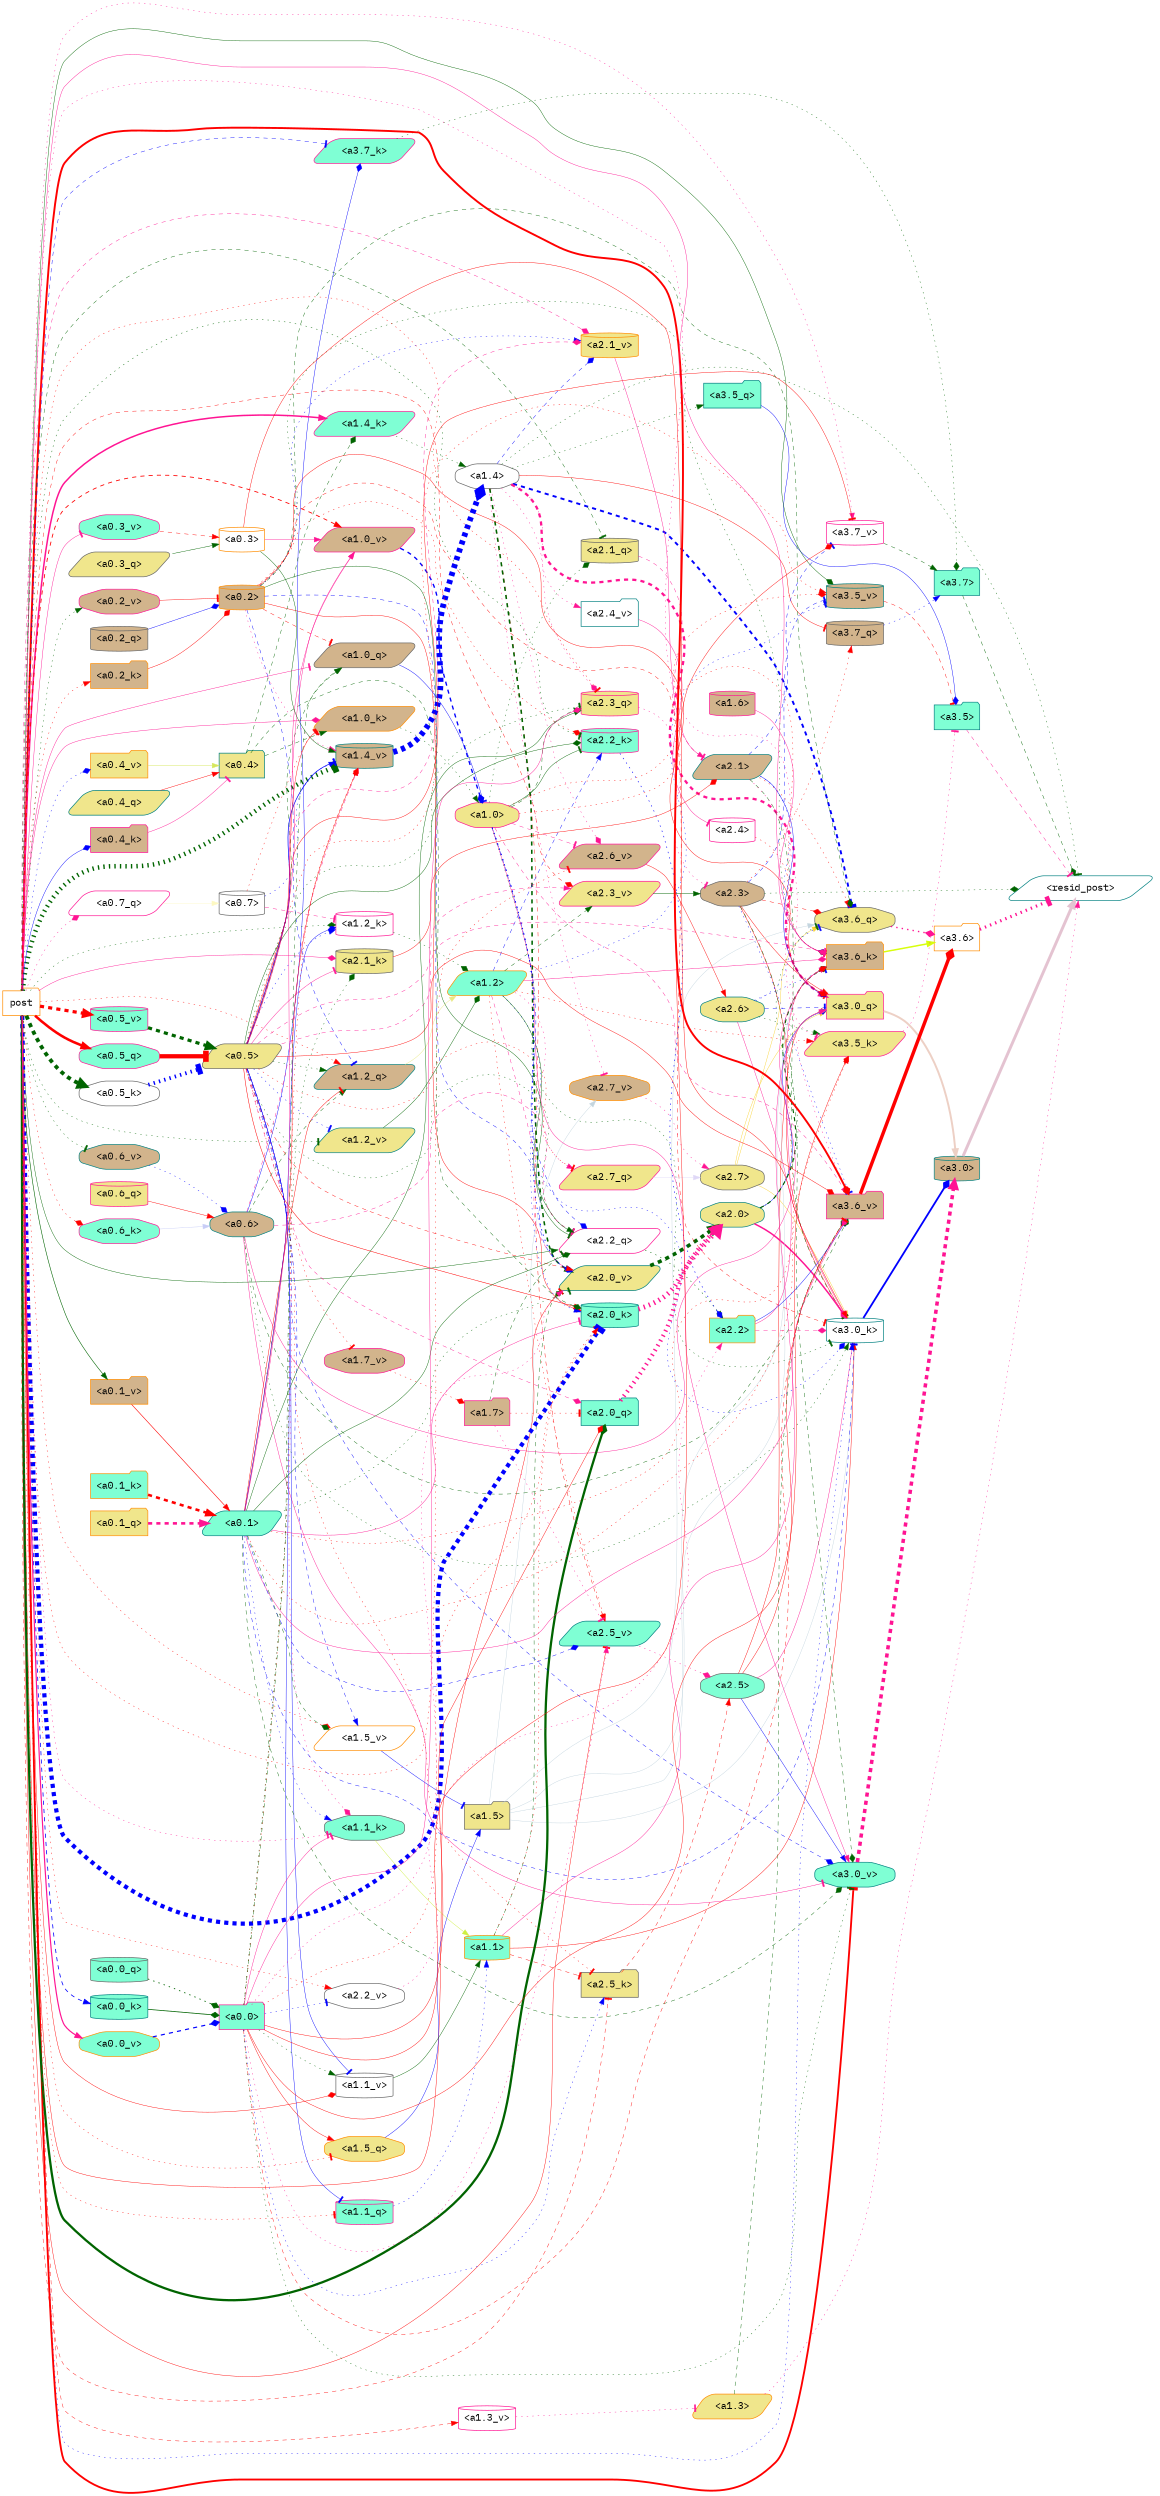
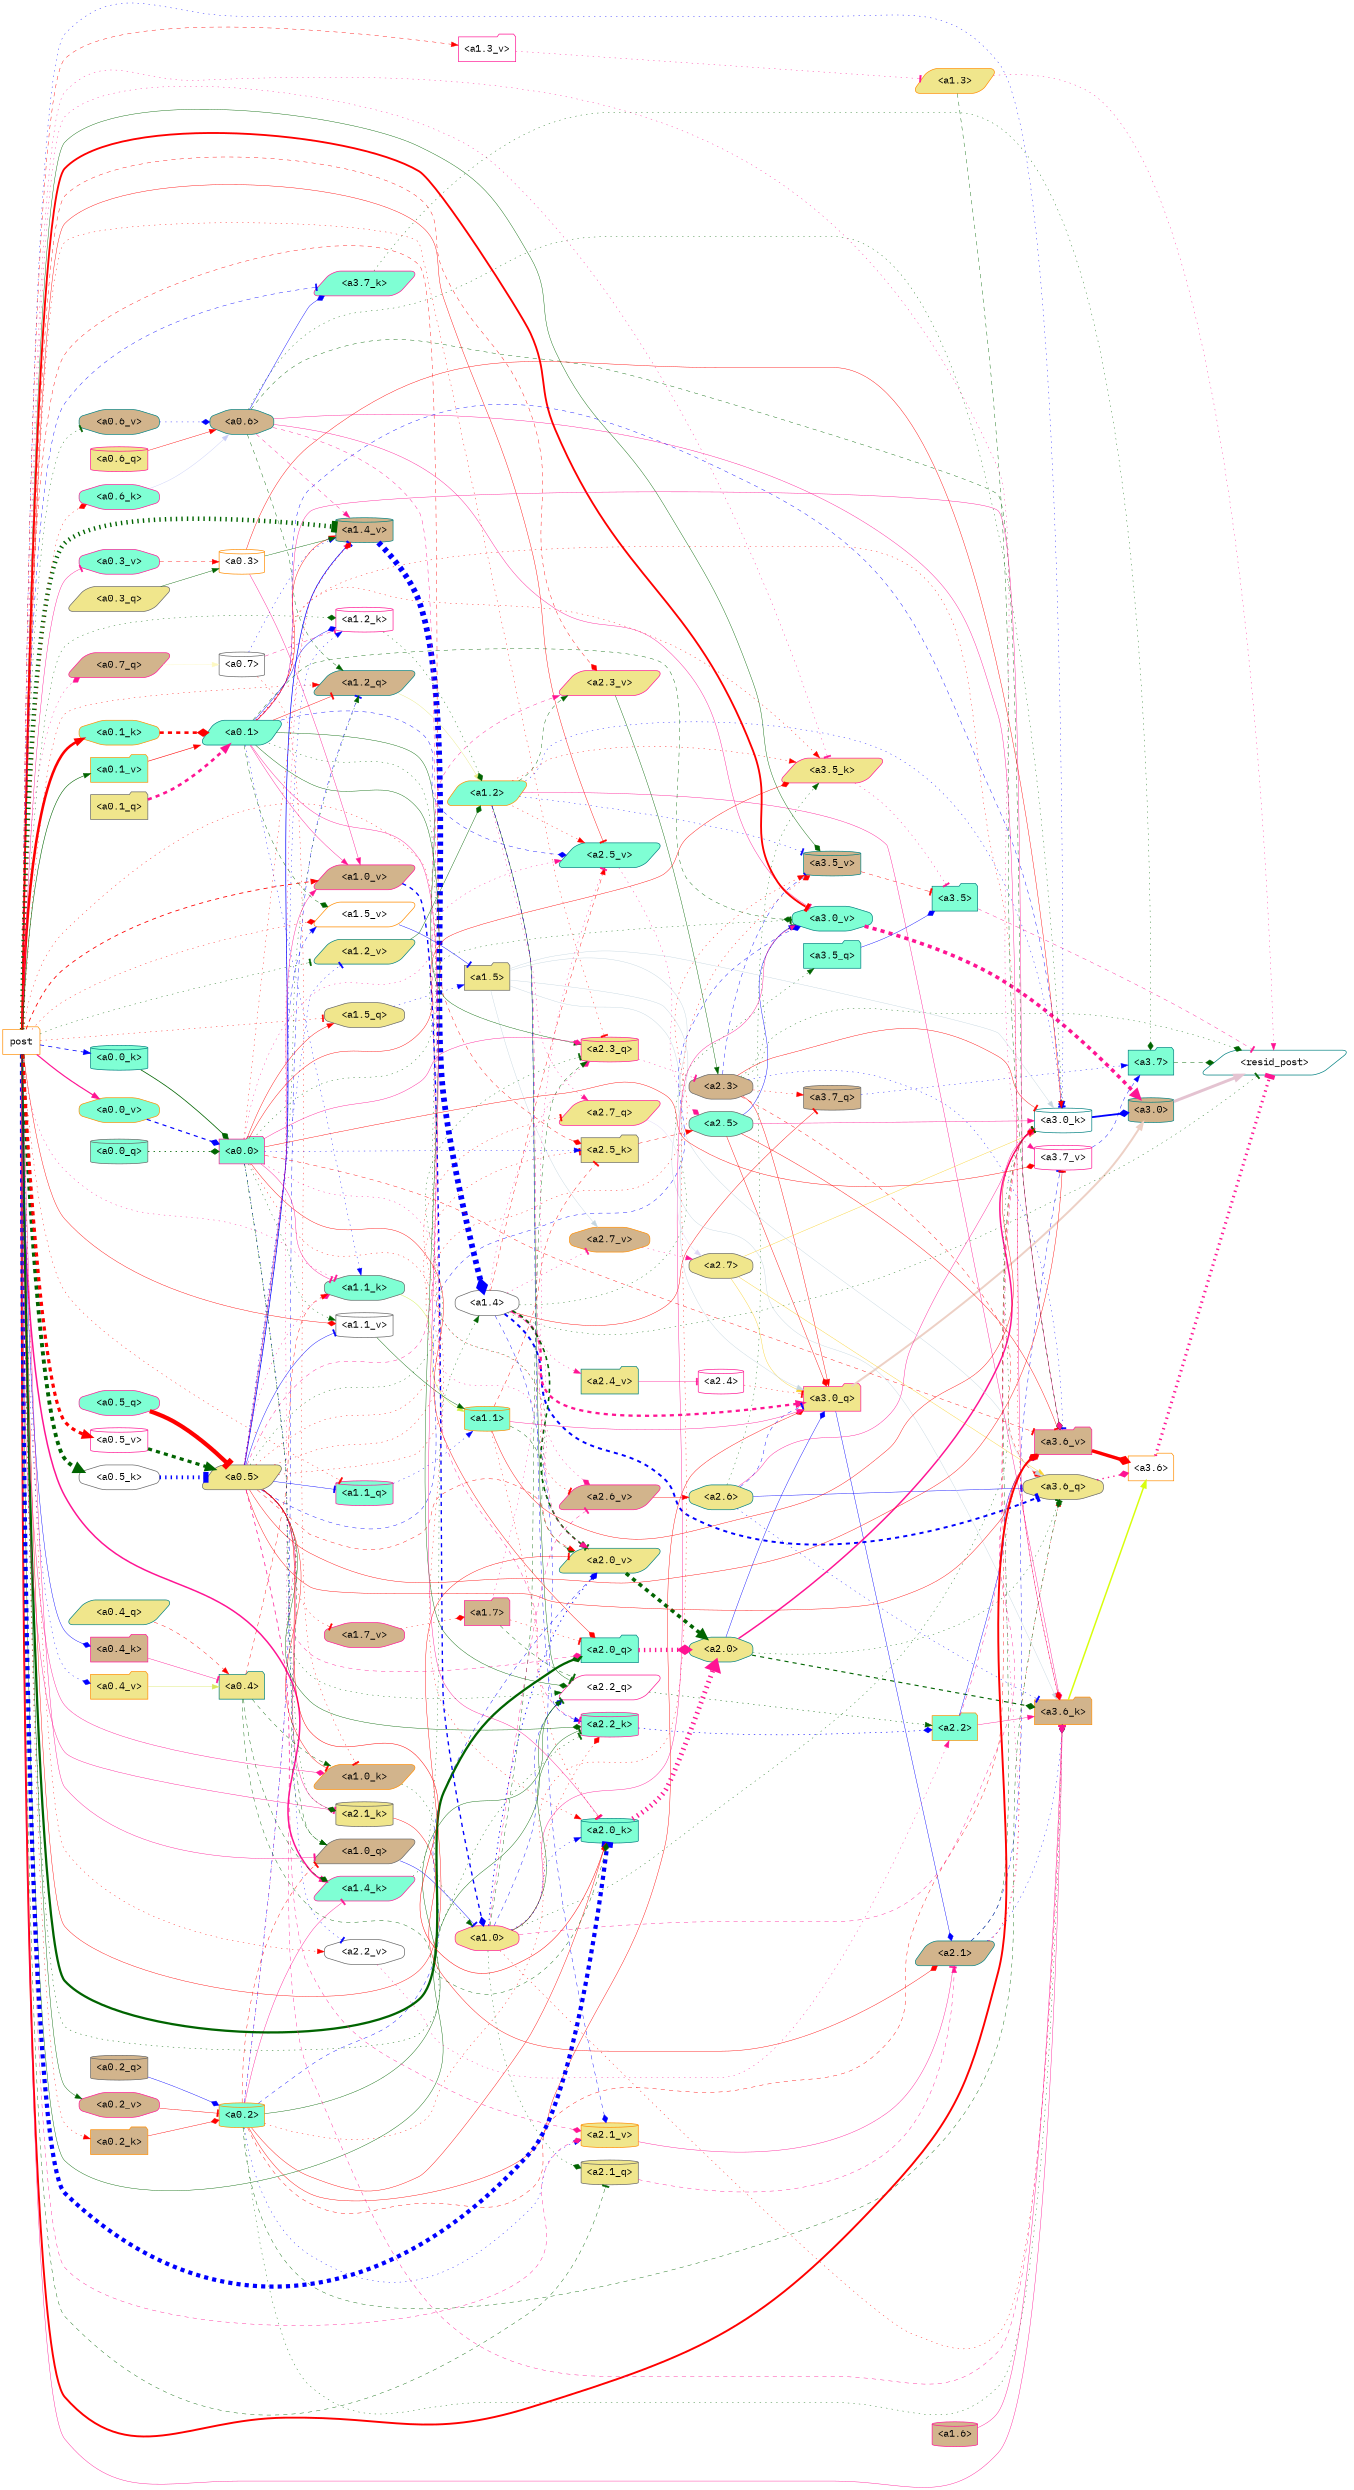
edge "<a3.7_v>" -> "<a3.7>": color darkgreen -> blue
node "<a0.2>": fillcolor tan -> aquamarine
node "<a2.4_v>": fillcolor white -> khaki
edge "post" -> "<a0.2_v>": style dotted -> solid
edge "<a0.4_q>" -> "<a0.4>": style solid -> dashed
edge "<a2.1>" -> "<a3.0_q>": reversed
node "<a0.7_q>": fillcolor white -> tan
edge "<a2.6>" -> "<a3.6_q>": style dotted -> solid
node "<a0.5_v>": fillcolor aquamarine -> white
edge "post" -> "<a0.5_q>": now "post" -> "<a0.1_k>"
edge "<a0.6>" -> "<a2.2_q>": now "<a0.6>" -> "<a2.2_k>"
edge "<a2.3>" -> "<a3.0_v>": style dashed -> dotted
node "<a0.1_v>": fillcolor tan -> aquamarine
node "<a0.1_k>": shape folder -> octagon
edge "<a0.1_k>" -> "<a0.1>": arrowhead normal -> diamond
edge "<a0.4>" -> "<a1.1_k>": added
node "<a0.1_q>": color darkorange -> gray40
edge "<a0.2>" -> "<a1.4_k>": added
edge "<a1.5_q>" -> "<a1.5>": style solid -> dotted
edge "post" -> "<a2.5_k>": arrowhead tee -> diamond
node "<a1.5_q>": color darkorange -> gray40
node "<a1.3_v>": shape cylinder -> folder
